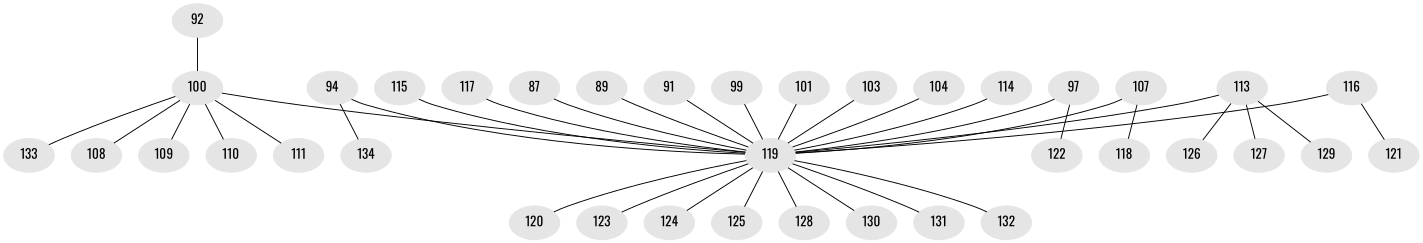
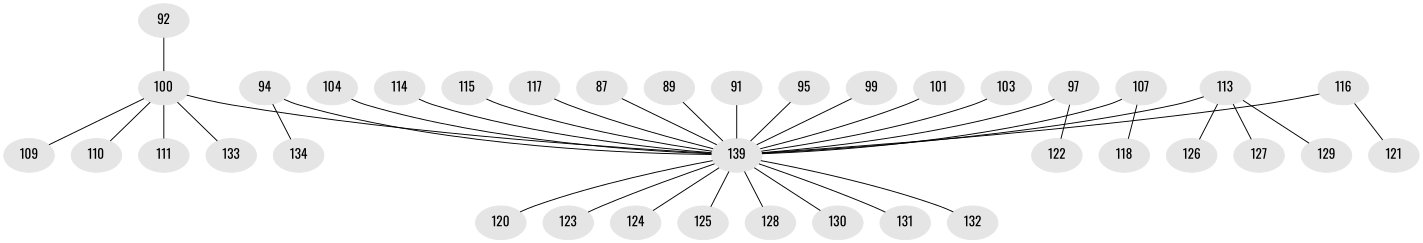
node "95": added
node "108": removed
node "119": label "119" -> "139"
